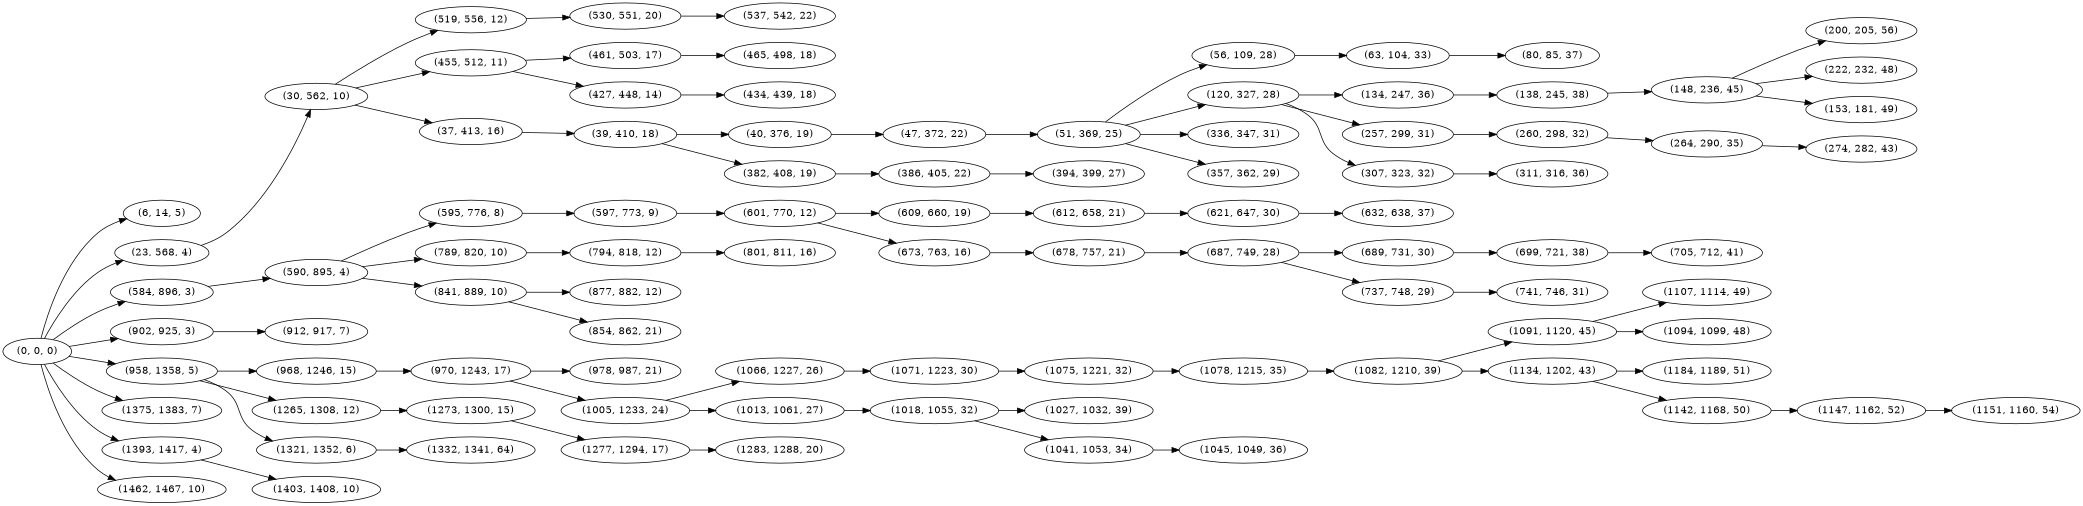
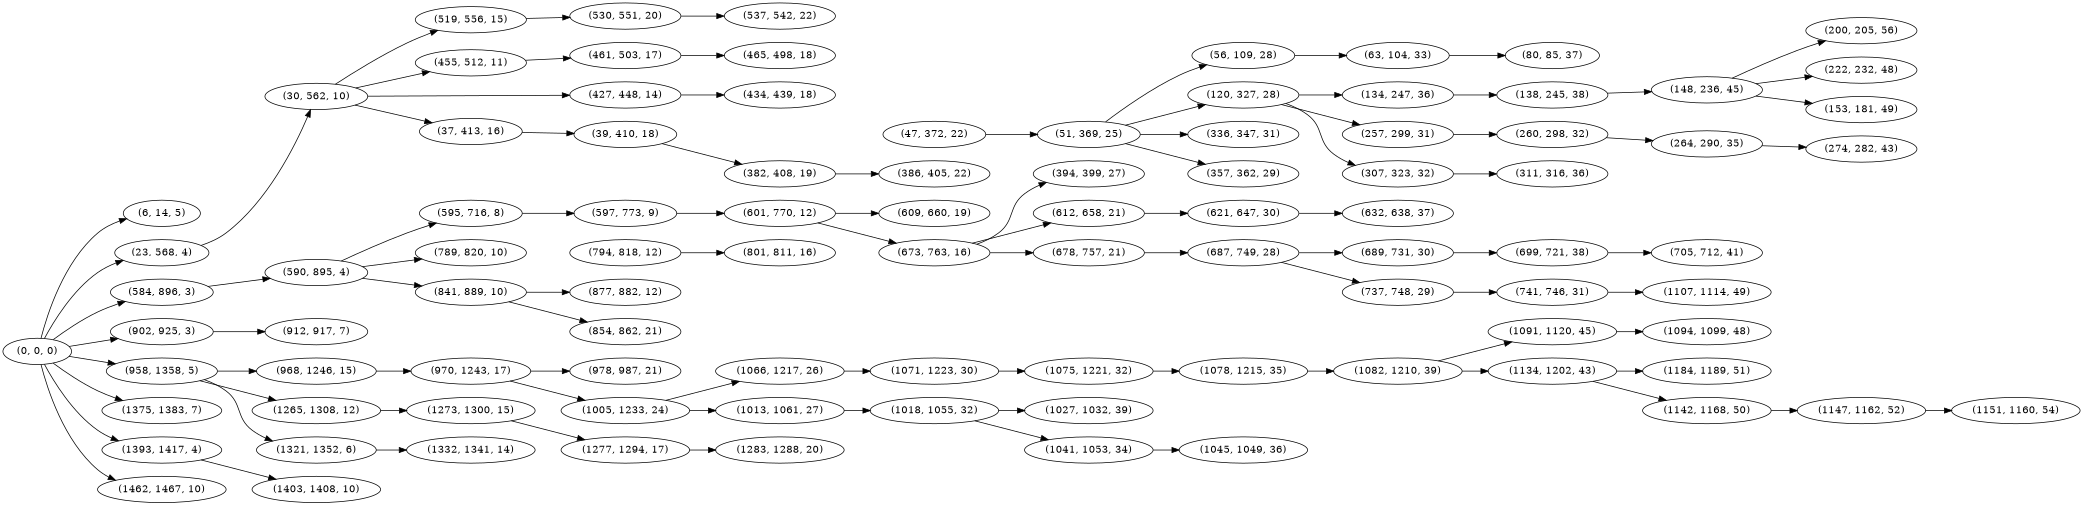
node "(519, 556, 12)": label "(519, 556, 12)" -> "(519, 556, 15)"
edge "(455, 512, 11)" -> "(427, 448, 14)": now "(30, 562, 10)" -> "(427, 448, 14)"
node "(40, 376, 19)": removed
edge "(386, 405, 22)" -> "(394, 399, 27)": now "(673, 763, 16)" -> "(394, 399, 27)"
node "(595, 776, 8)": label "(595, 776, 8)" -> "(595, 716, 8)"
edge "(609, 660, 19)" -> "(612, 658, 21)": now "(673, 763, 16)" -> "(612, 658, 21)"
edge "(789, 820, 10)" -> "(794, 818, 12)": removed
edge "(1091, 1120, 45)" -> "(1107, 1114, 49)": now "(741, 746, 31)" -> "(1107, 1114, 49)"
node "(1066, 1227, 26)": label "(1066, 1227, 26)" -> "(1066, 1217, 26)"
node "(1332, 1341, 64)": label "(1332, 1341, 64)" -> "(1332, 1341, 14)"
